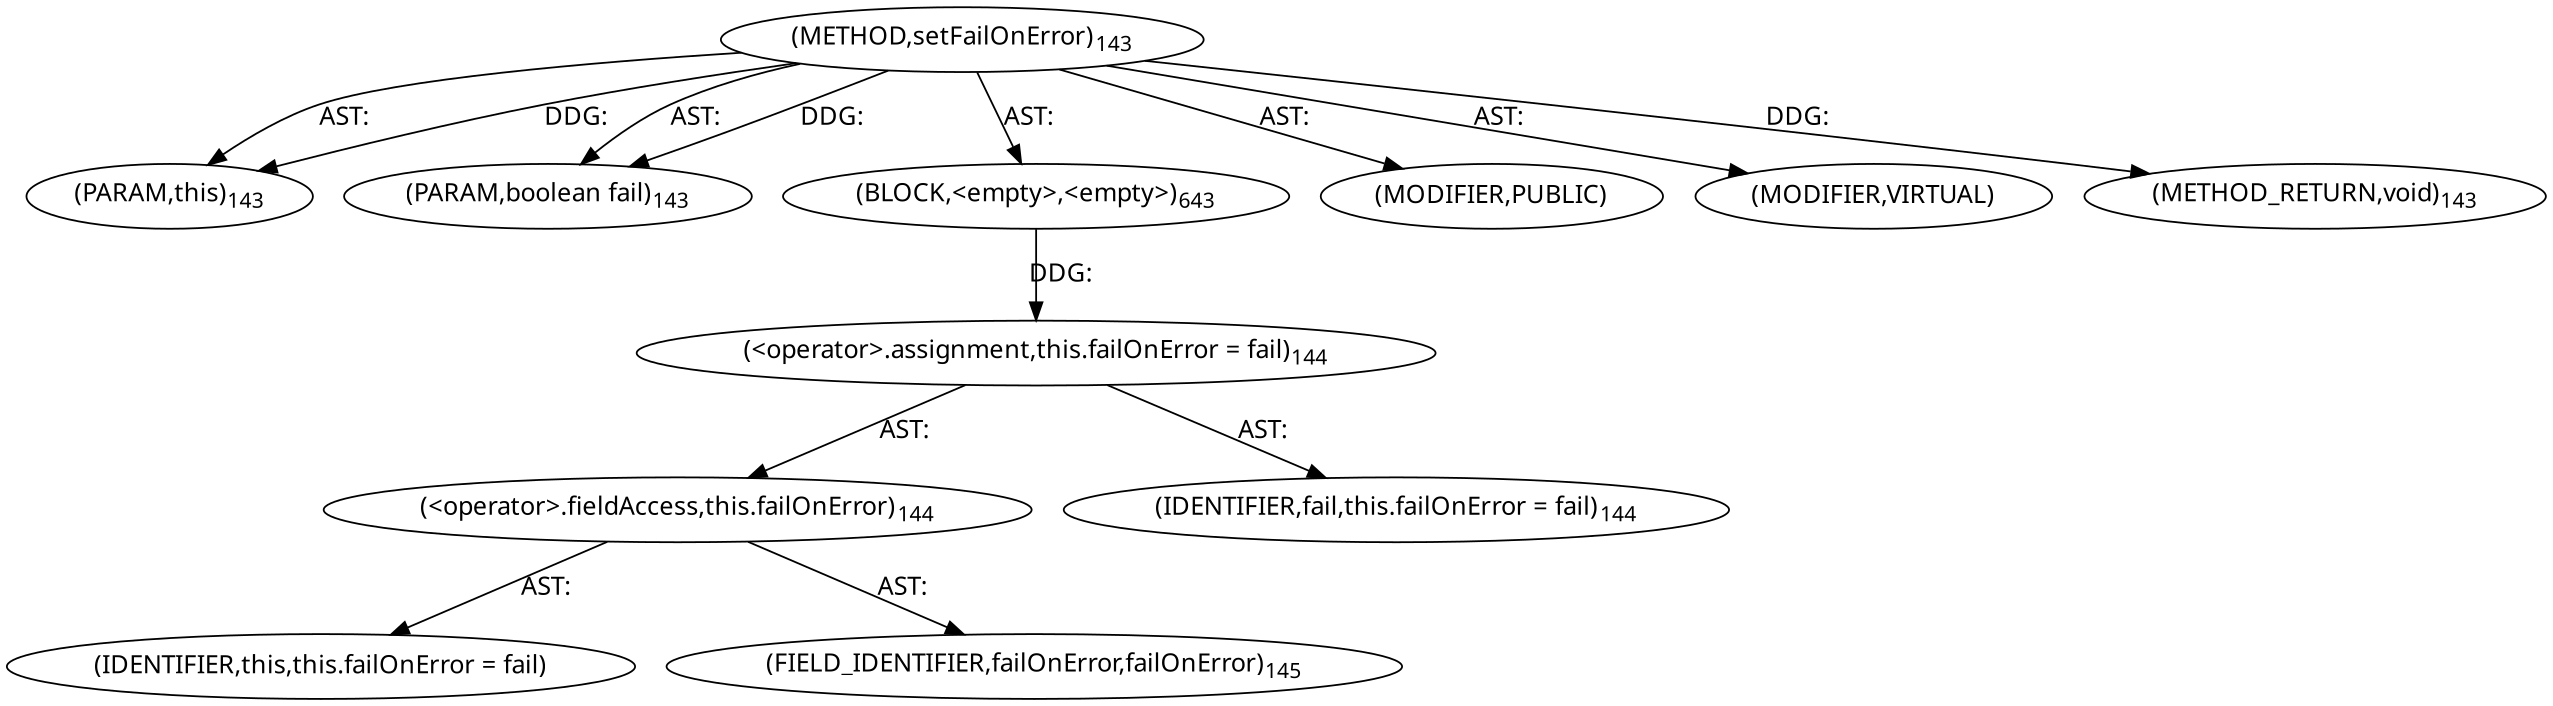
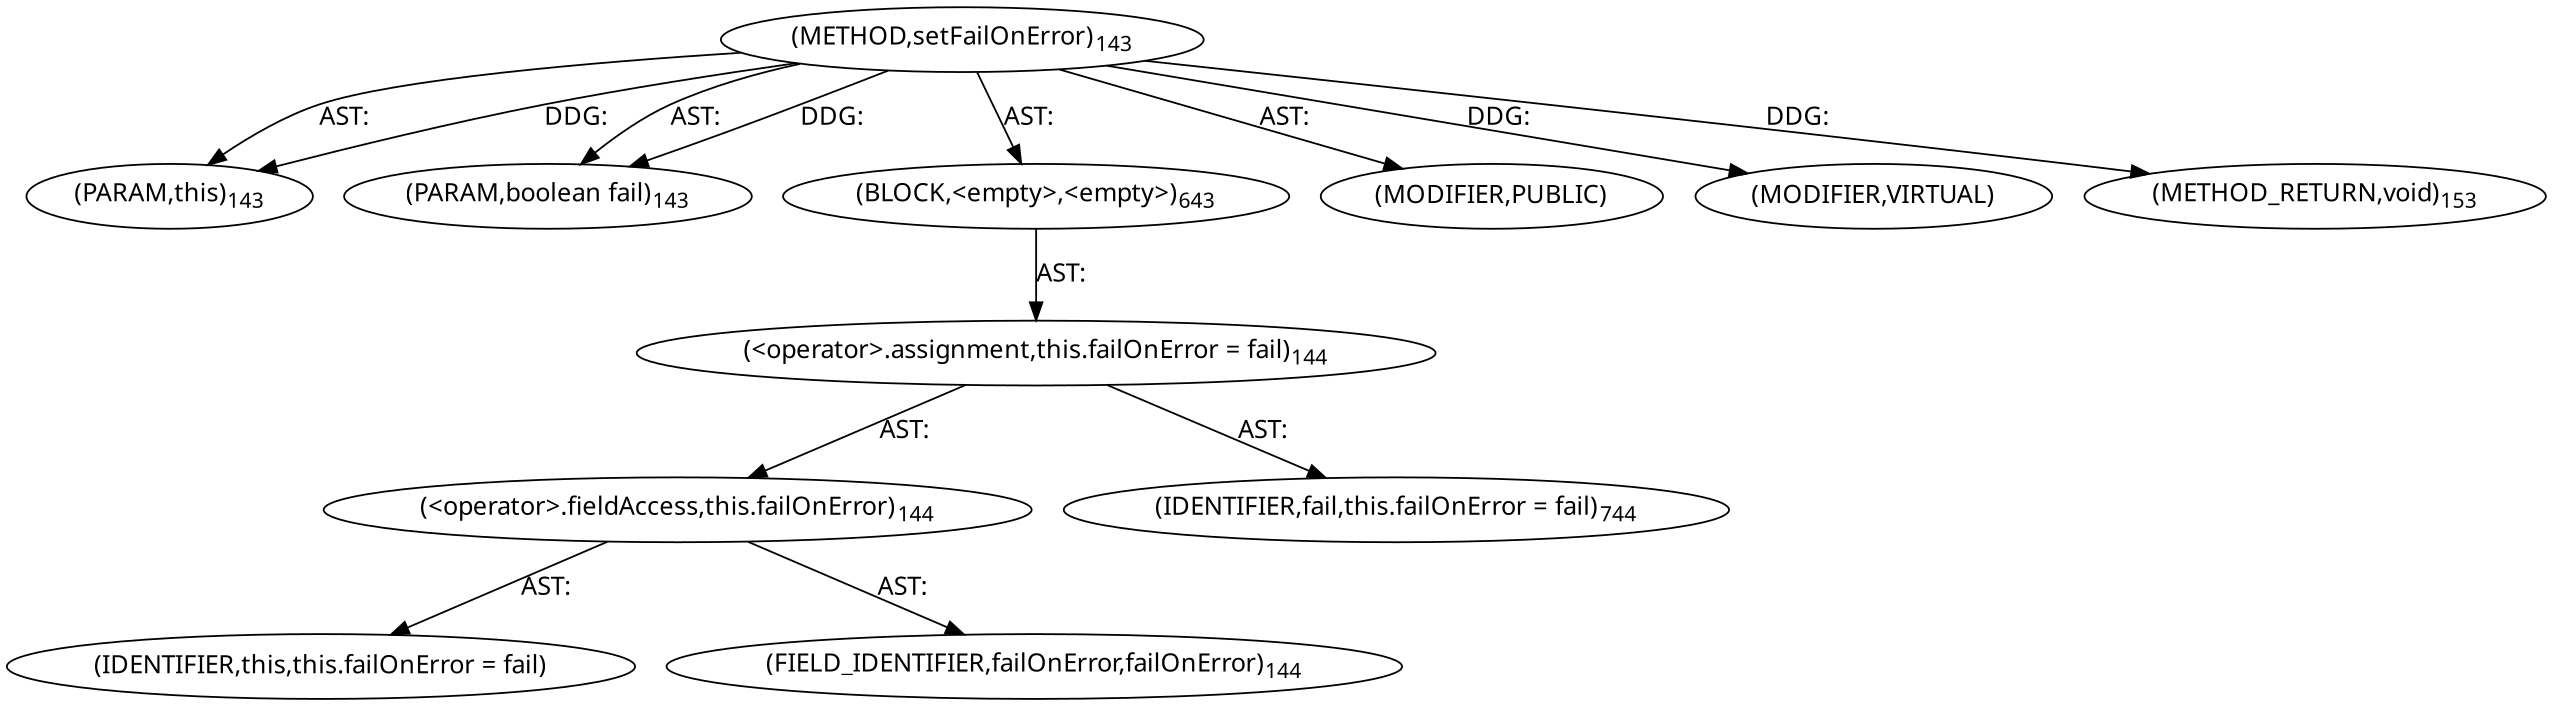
edge "(METHOD,setFailOnError)" -> "(MODIFIER,VIRTUAL)": label "AST: " -> "DDG: "
node "(METHOD_RETURN,void)": text "143" -> "153"
edge "(BLOCK,<empty>,<empty>)" -> "(<operator>.assignment,this.failOnError = fail)": label "DDG: " -> "AST: "
node "(IDENTIFIER,fail,this.failOnError = fail)": text "144" -> "744"
node "(FIELD_IDENTIFIER,failOnError,failOnError)": text "145" -> "144"
